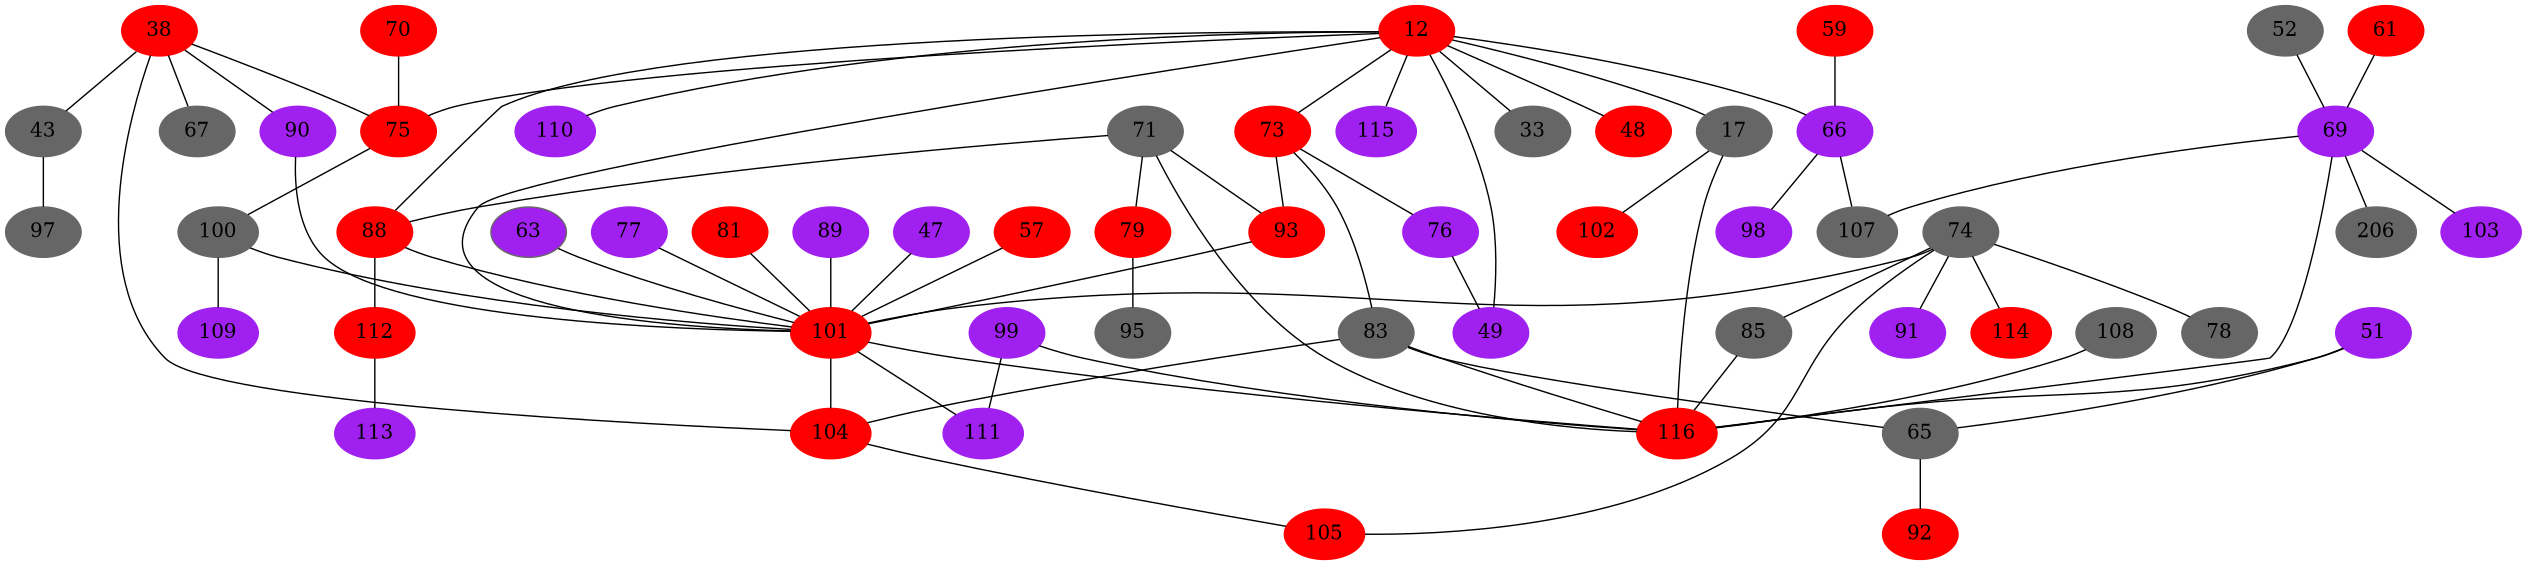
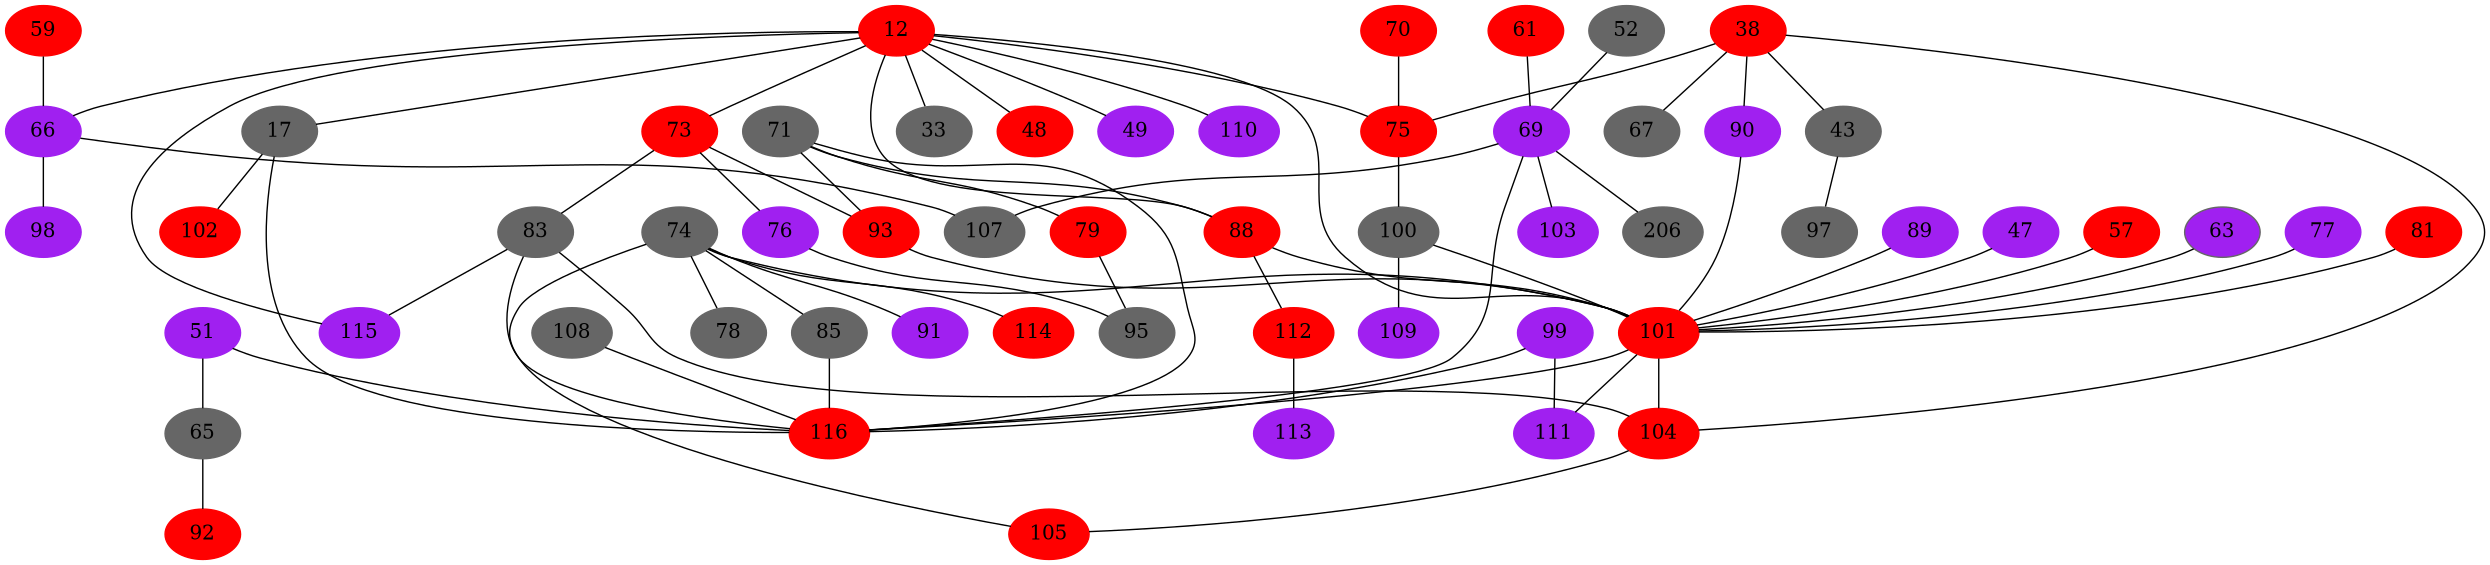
edge "76" -- "49": now "76" -- "95"
edge "83" -- "65": now "83" -- "115"
